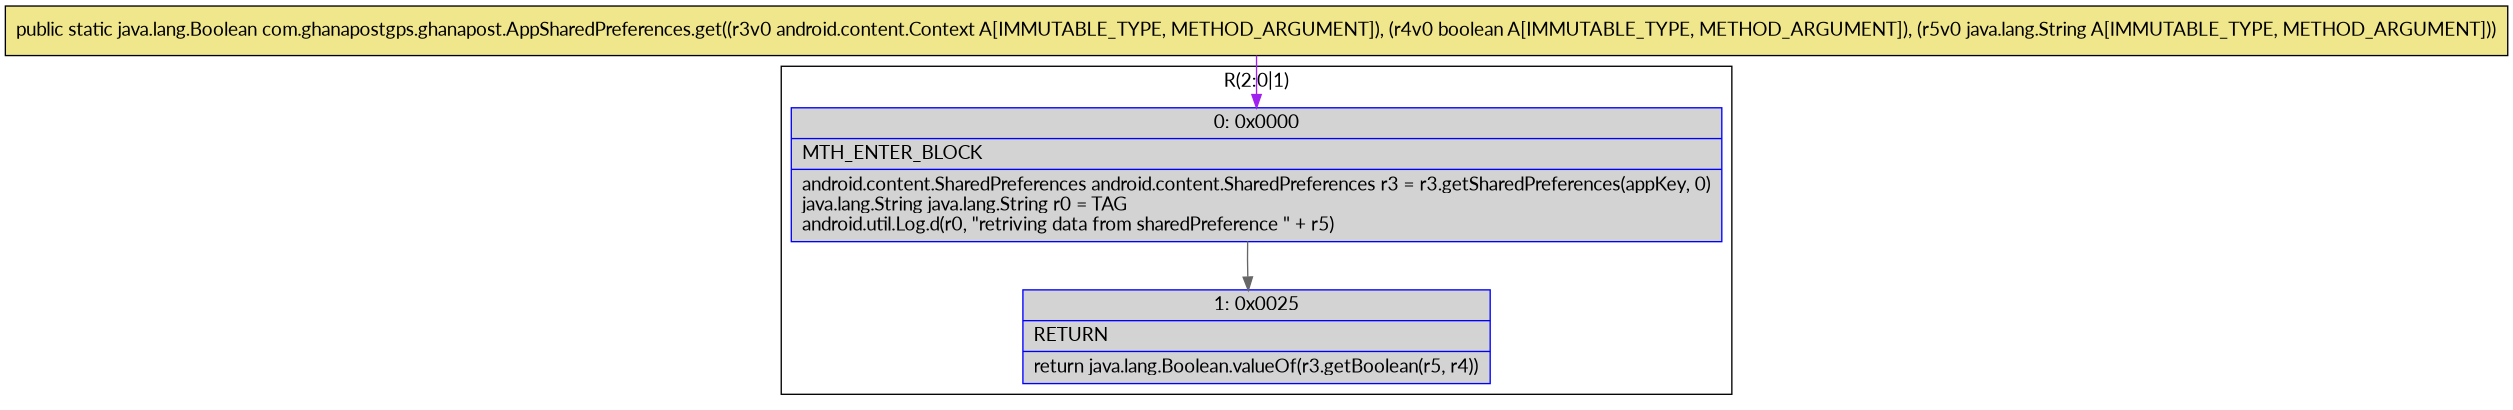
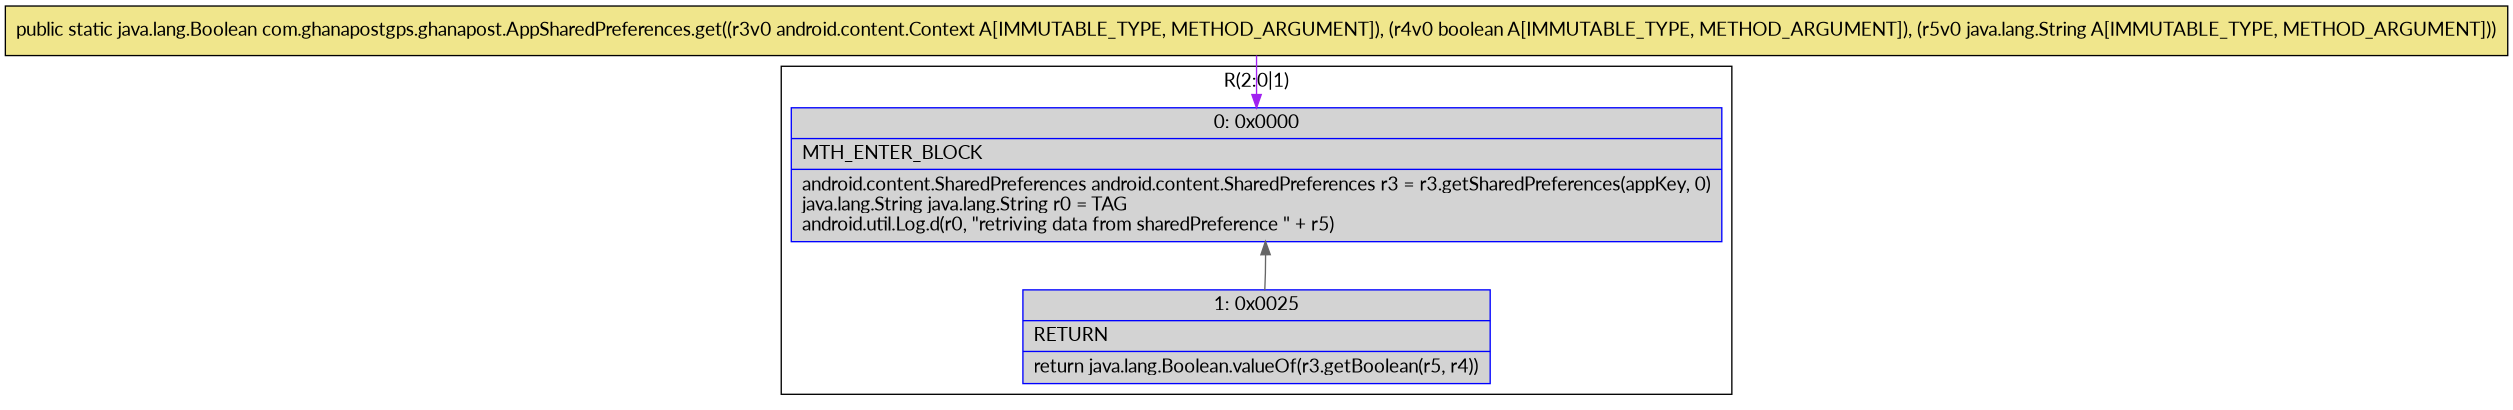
edge "0: 0x0000" -> "1: 0x0025": reversed
